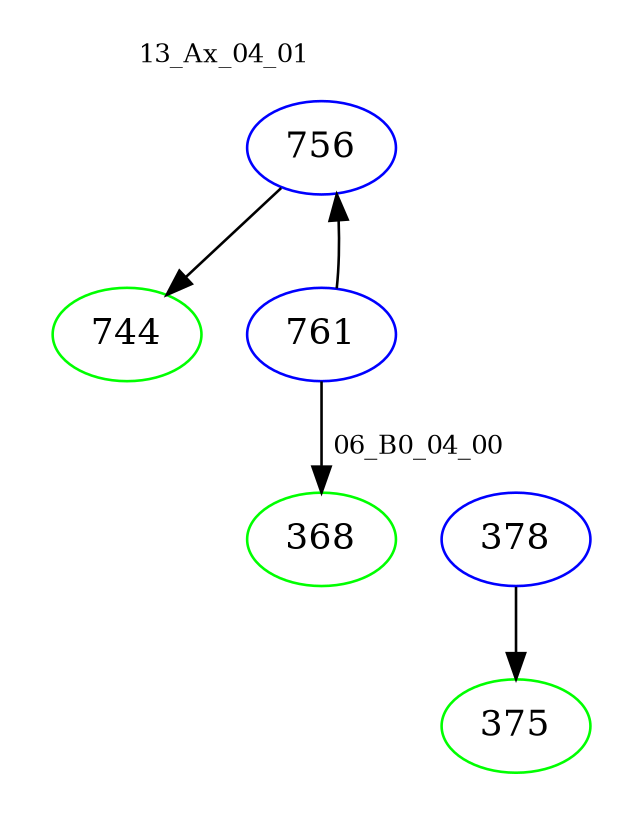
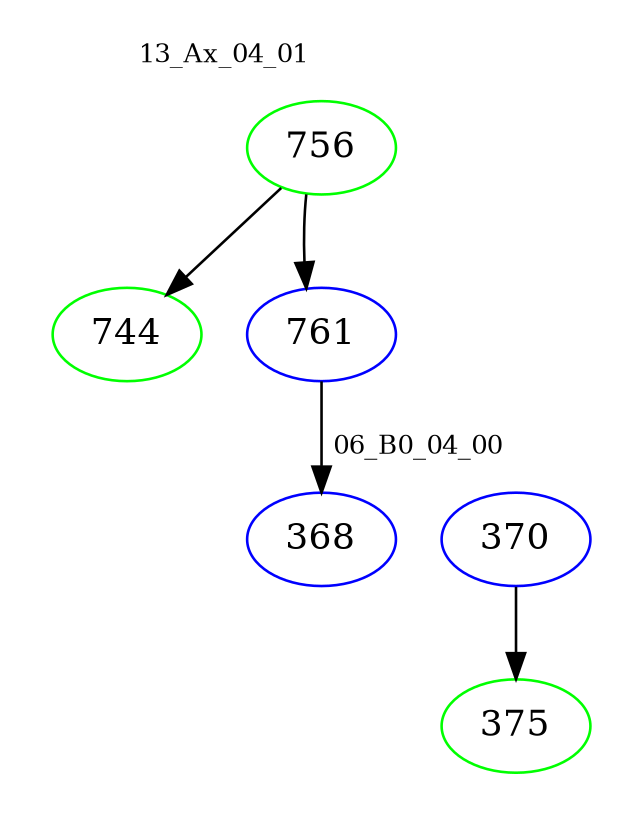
node "756": color blue -> green
edge "761" -> "756": reversed
node "368": color green -> blue
node "378": label "378" -> "370"
